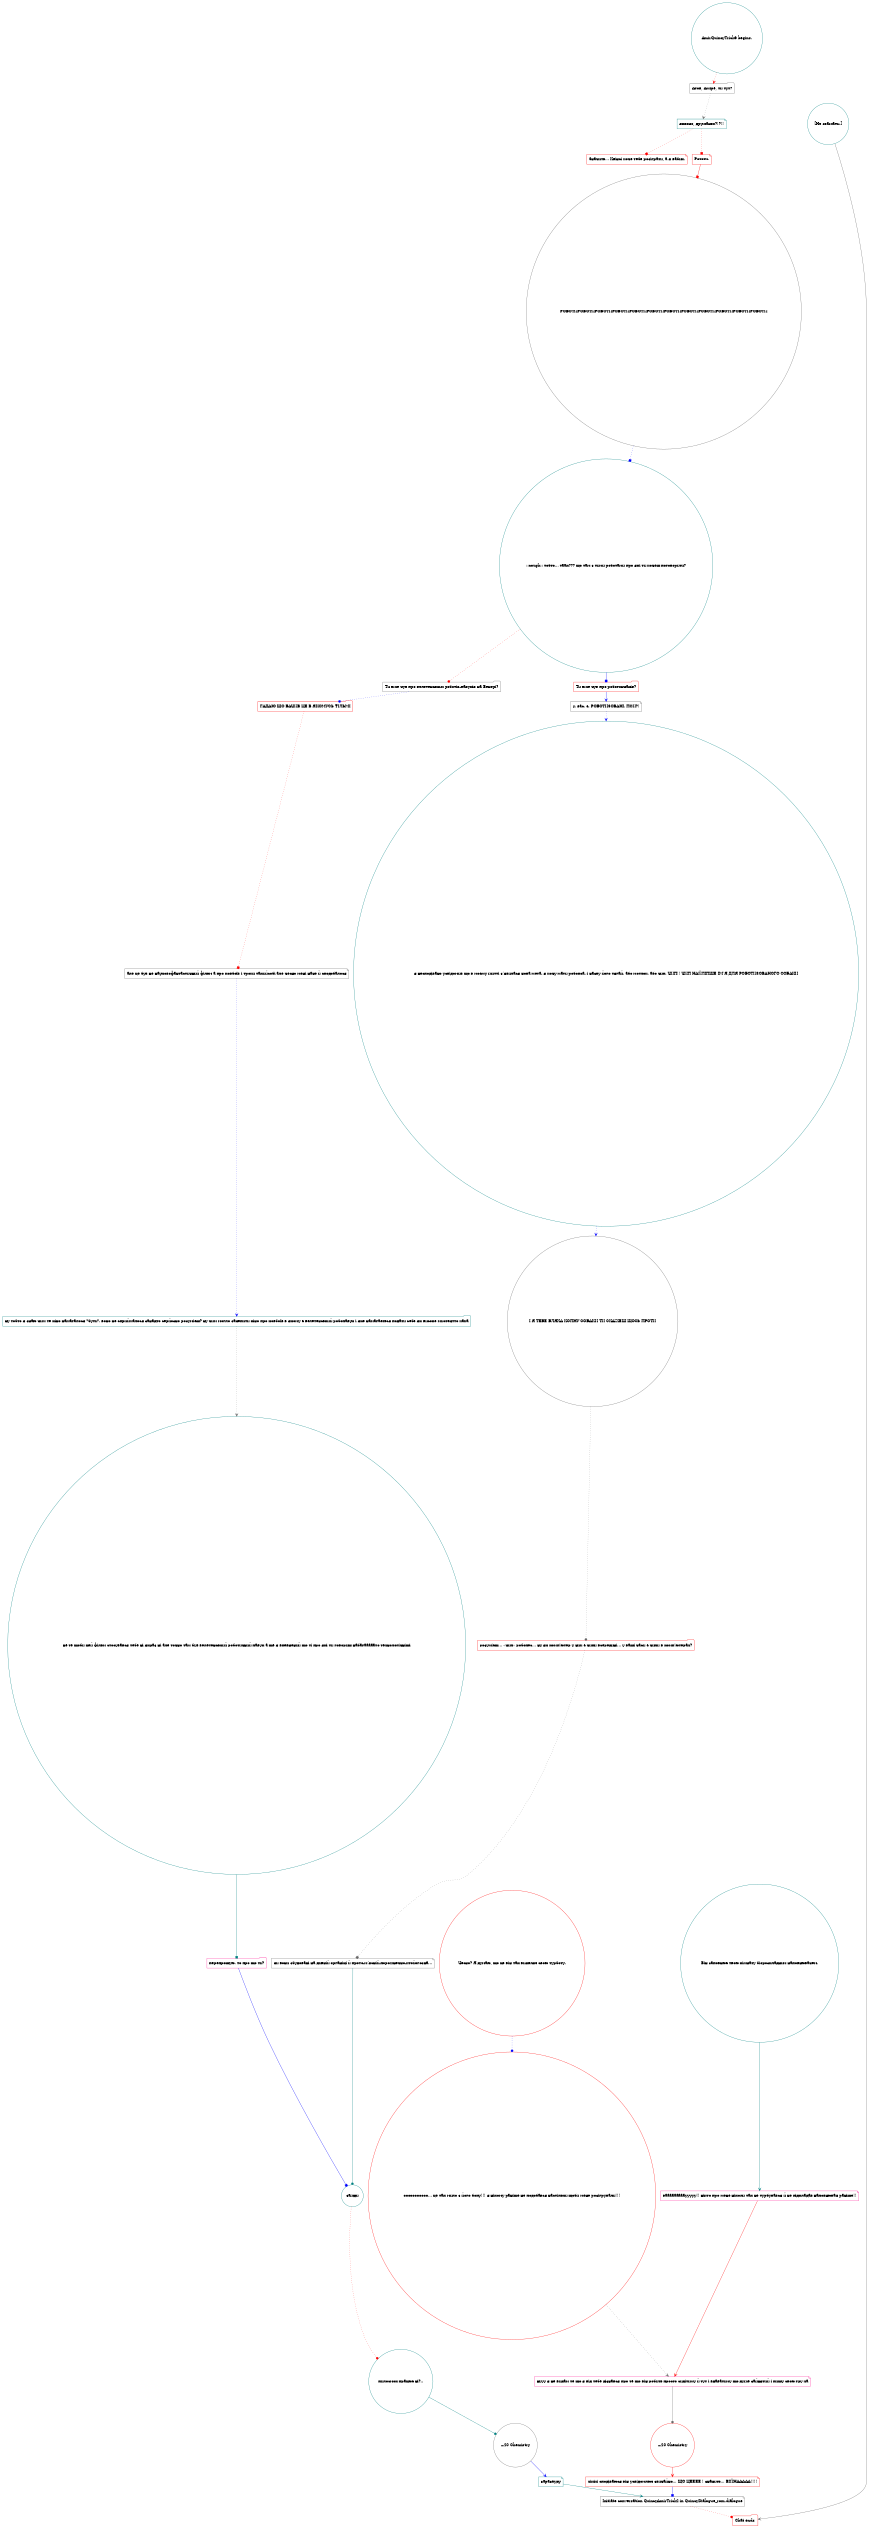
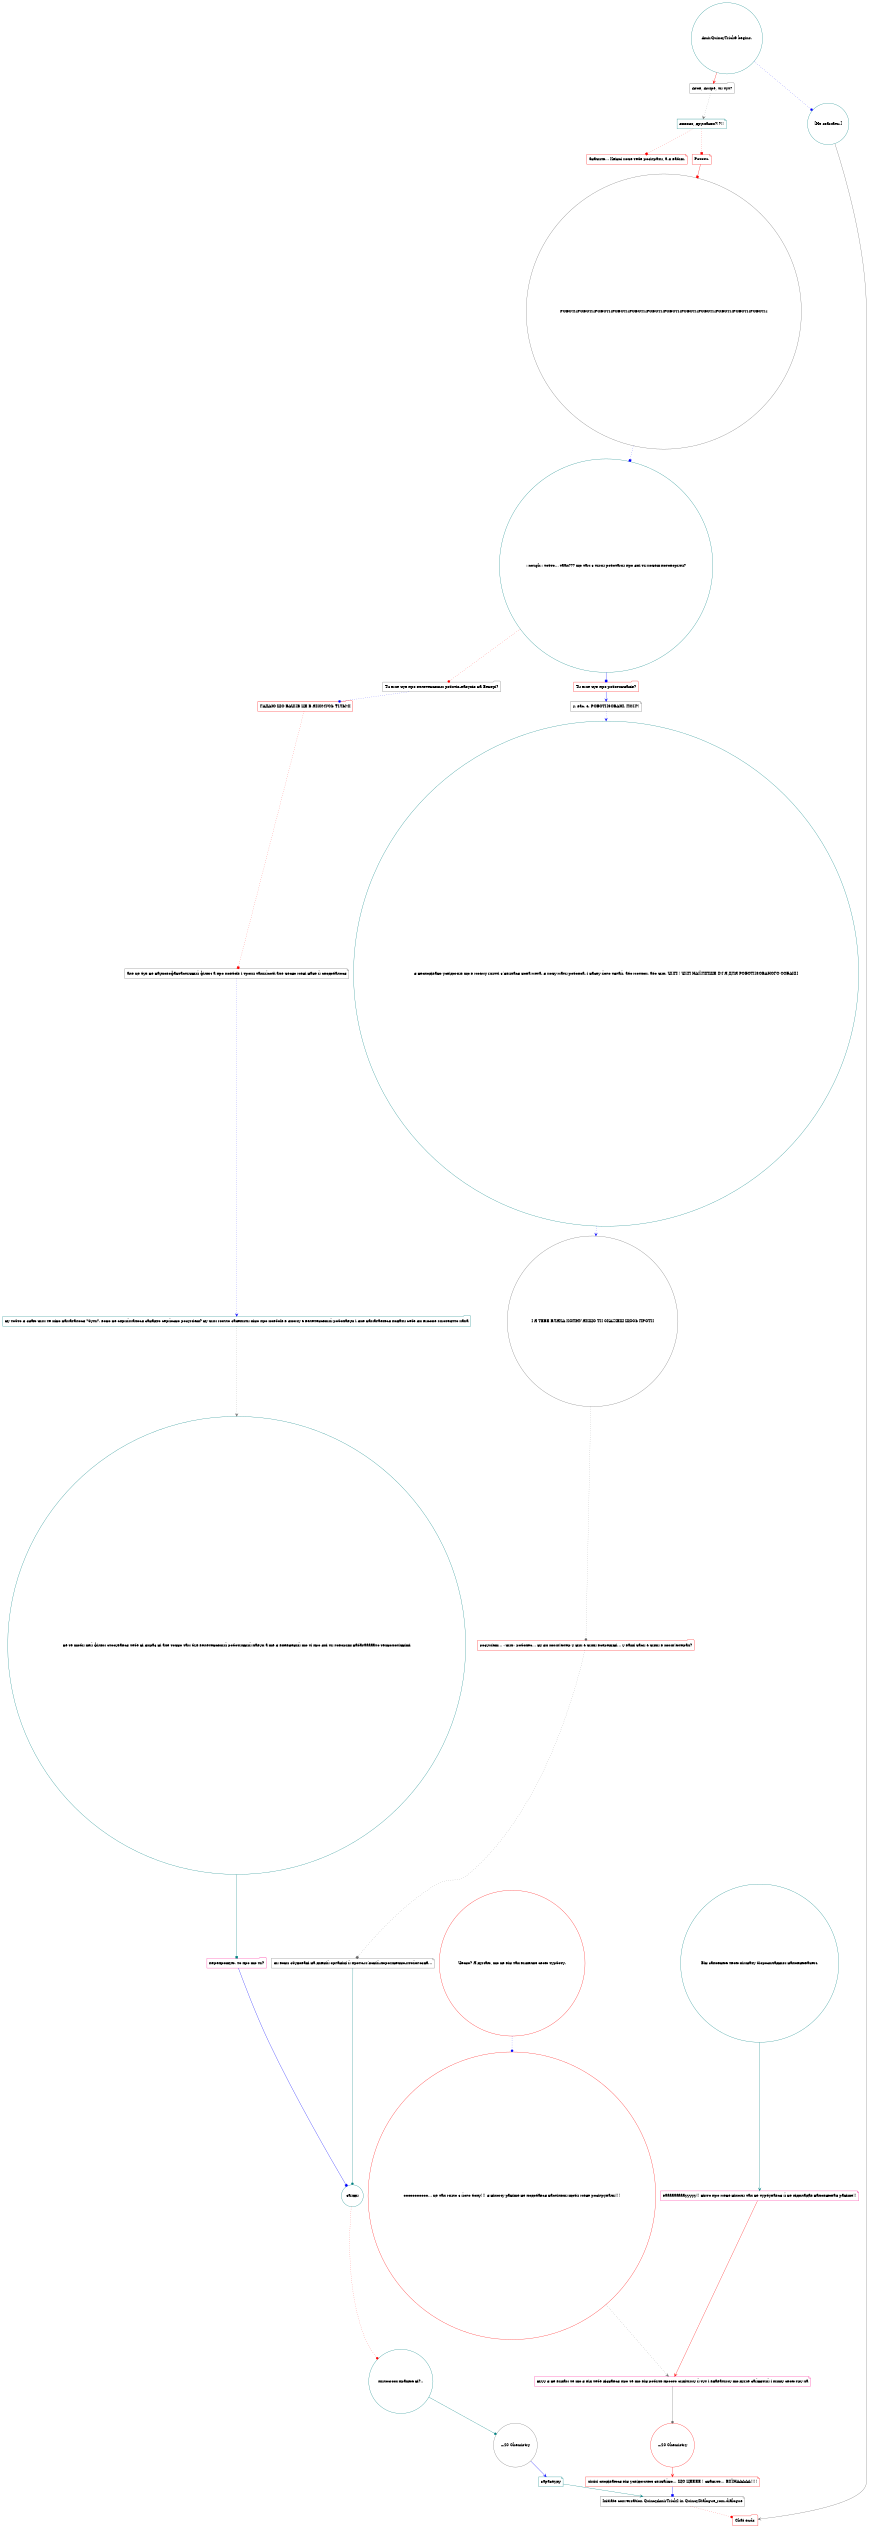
edge "AmirQuincyTrick6 begins." -> "Агов, Аміре, ти тут?": style dotted -> solid
edge "AmirQuincyTrick6 begins." -> "[Не зважати.]": added
node "І Я ТЕБЕ БЛЯХА КОПНУ СОБАКИ ТИ СКАЖЕШ ЩОСЬ ПРОТИ": label "І Я ТЕБЕ БЛЯХА КОПНУ СОБАКИ ТИ СКАЖЕШ ЩОСЬ ПРОТИ" -> "І Я ТЕБЕ БЛЯХА КОПНУ ЯКЩО ТИ СКАЖЕШ ЩОСЬ ПРОТИ"
